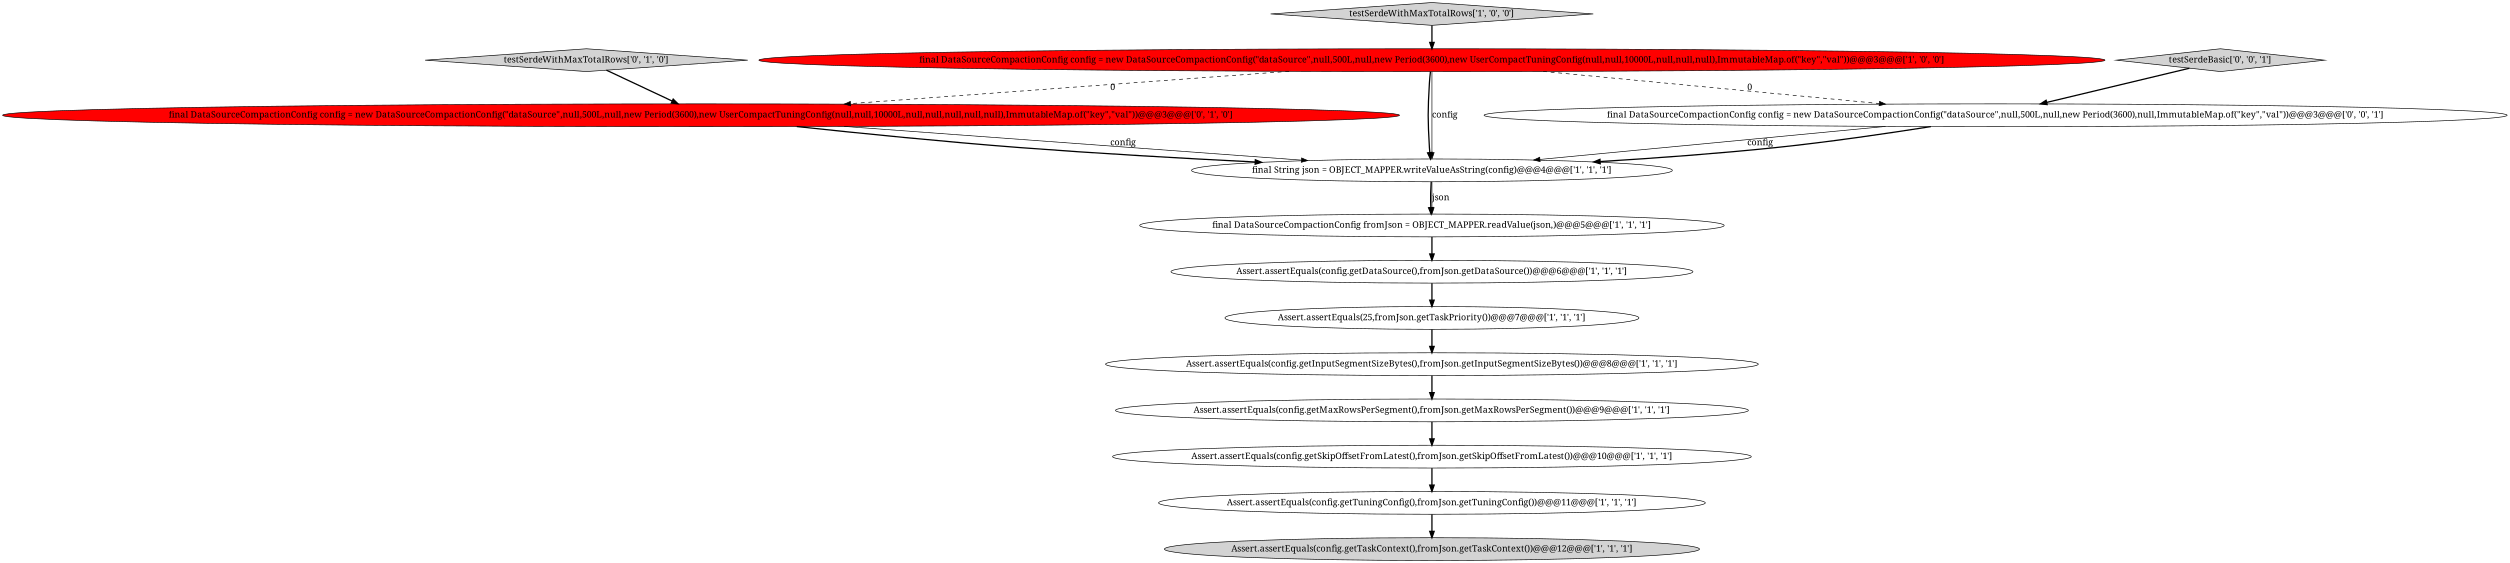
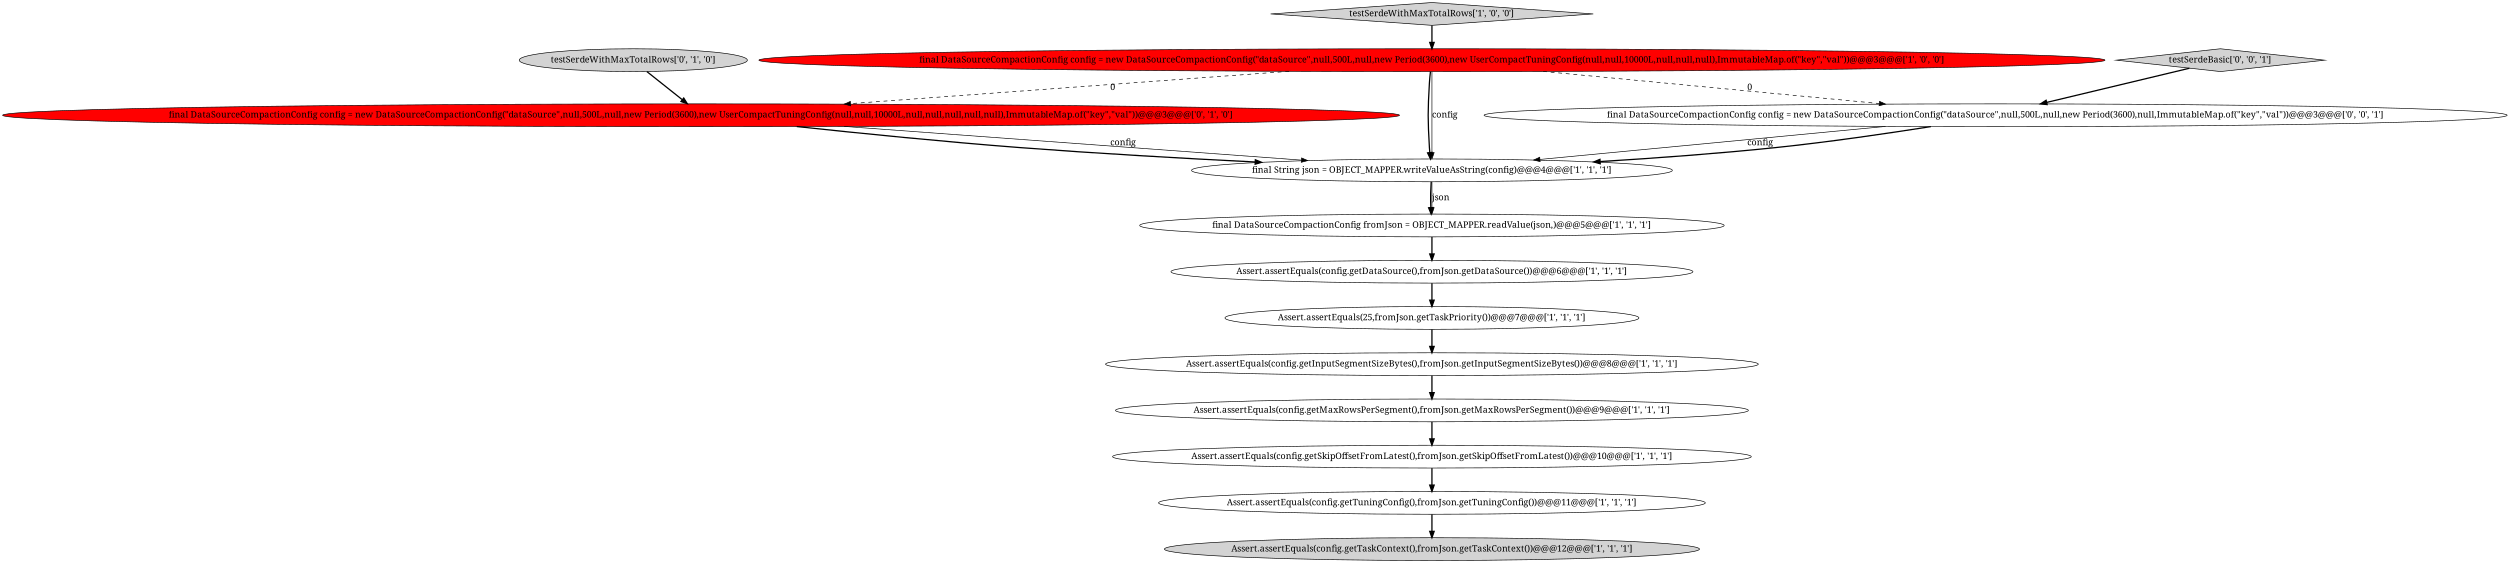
node "testSerdeWithMaxTotalRows['0', '1', '0']": shape diamond -> ellipse
